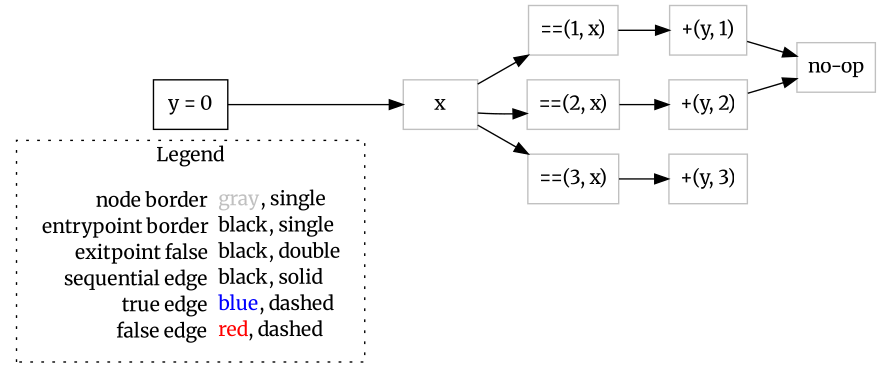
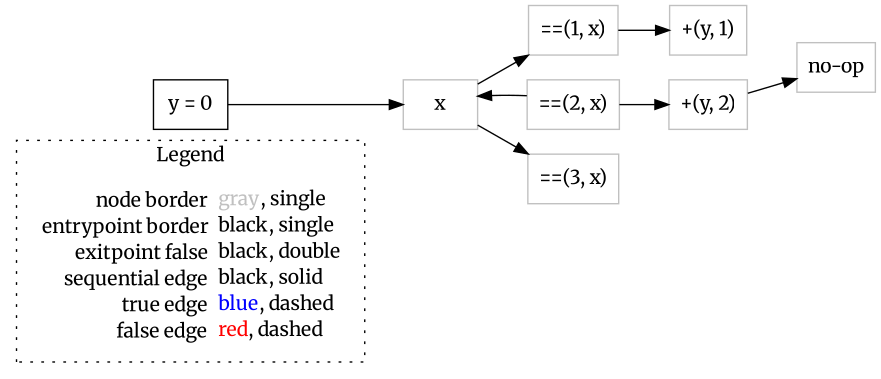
edge "+(y, 1)" -> "no-op": removed
edge "x" -> "==(2, x)": reversed
node "+(y, 3)": removed
